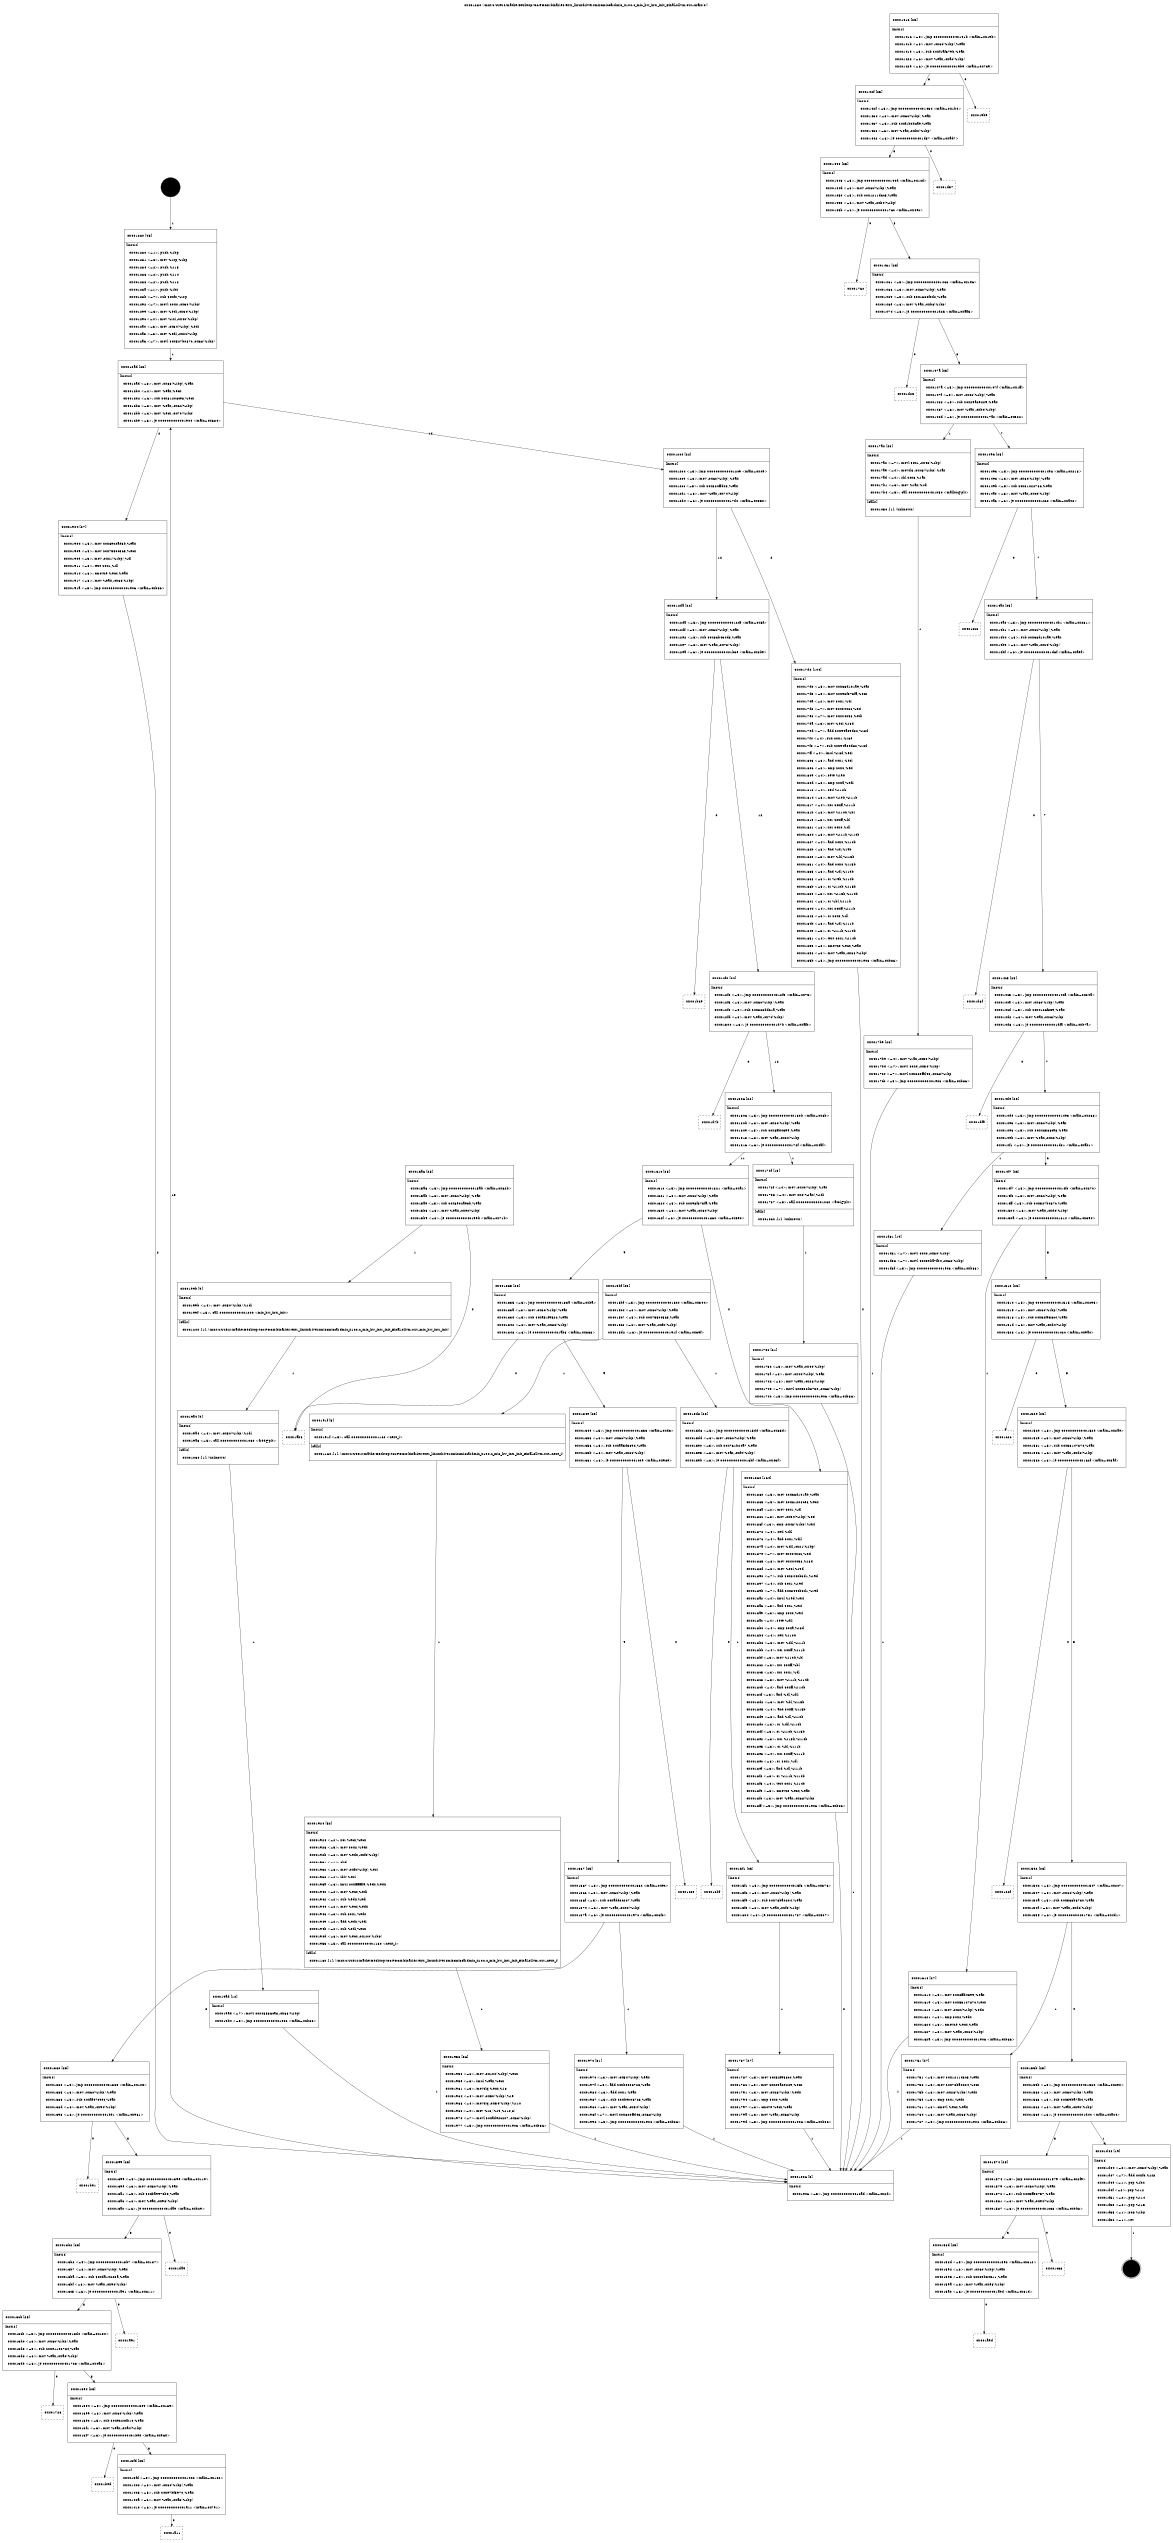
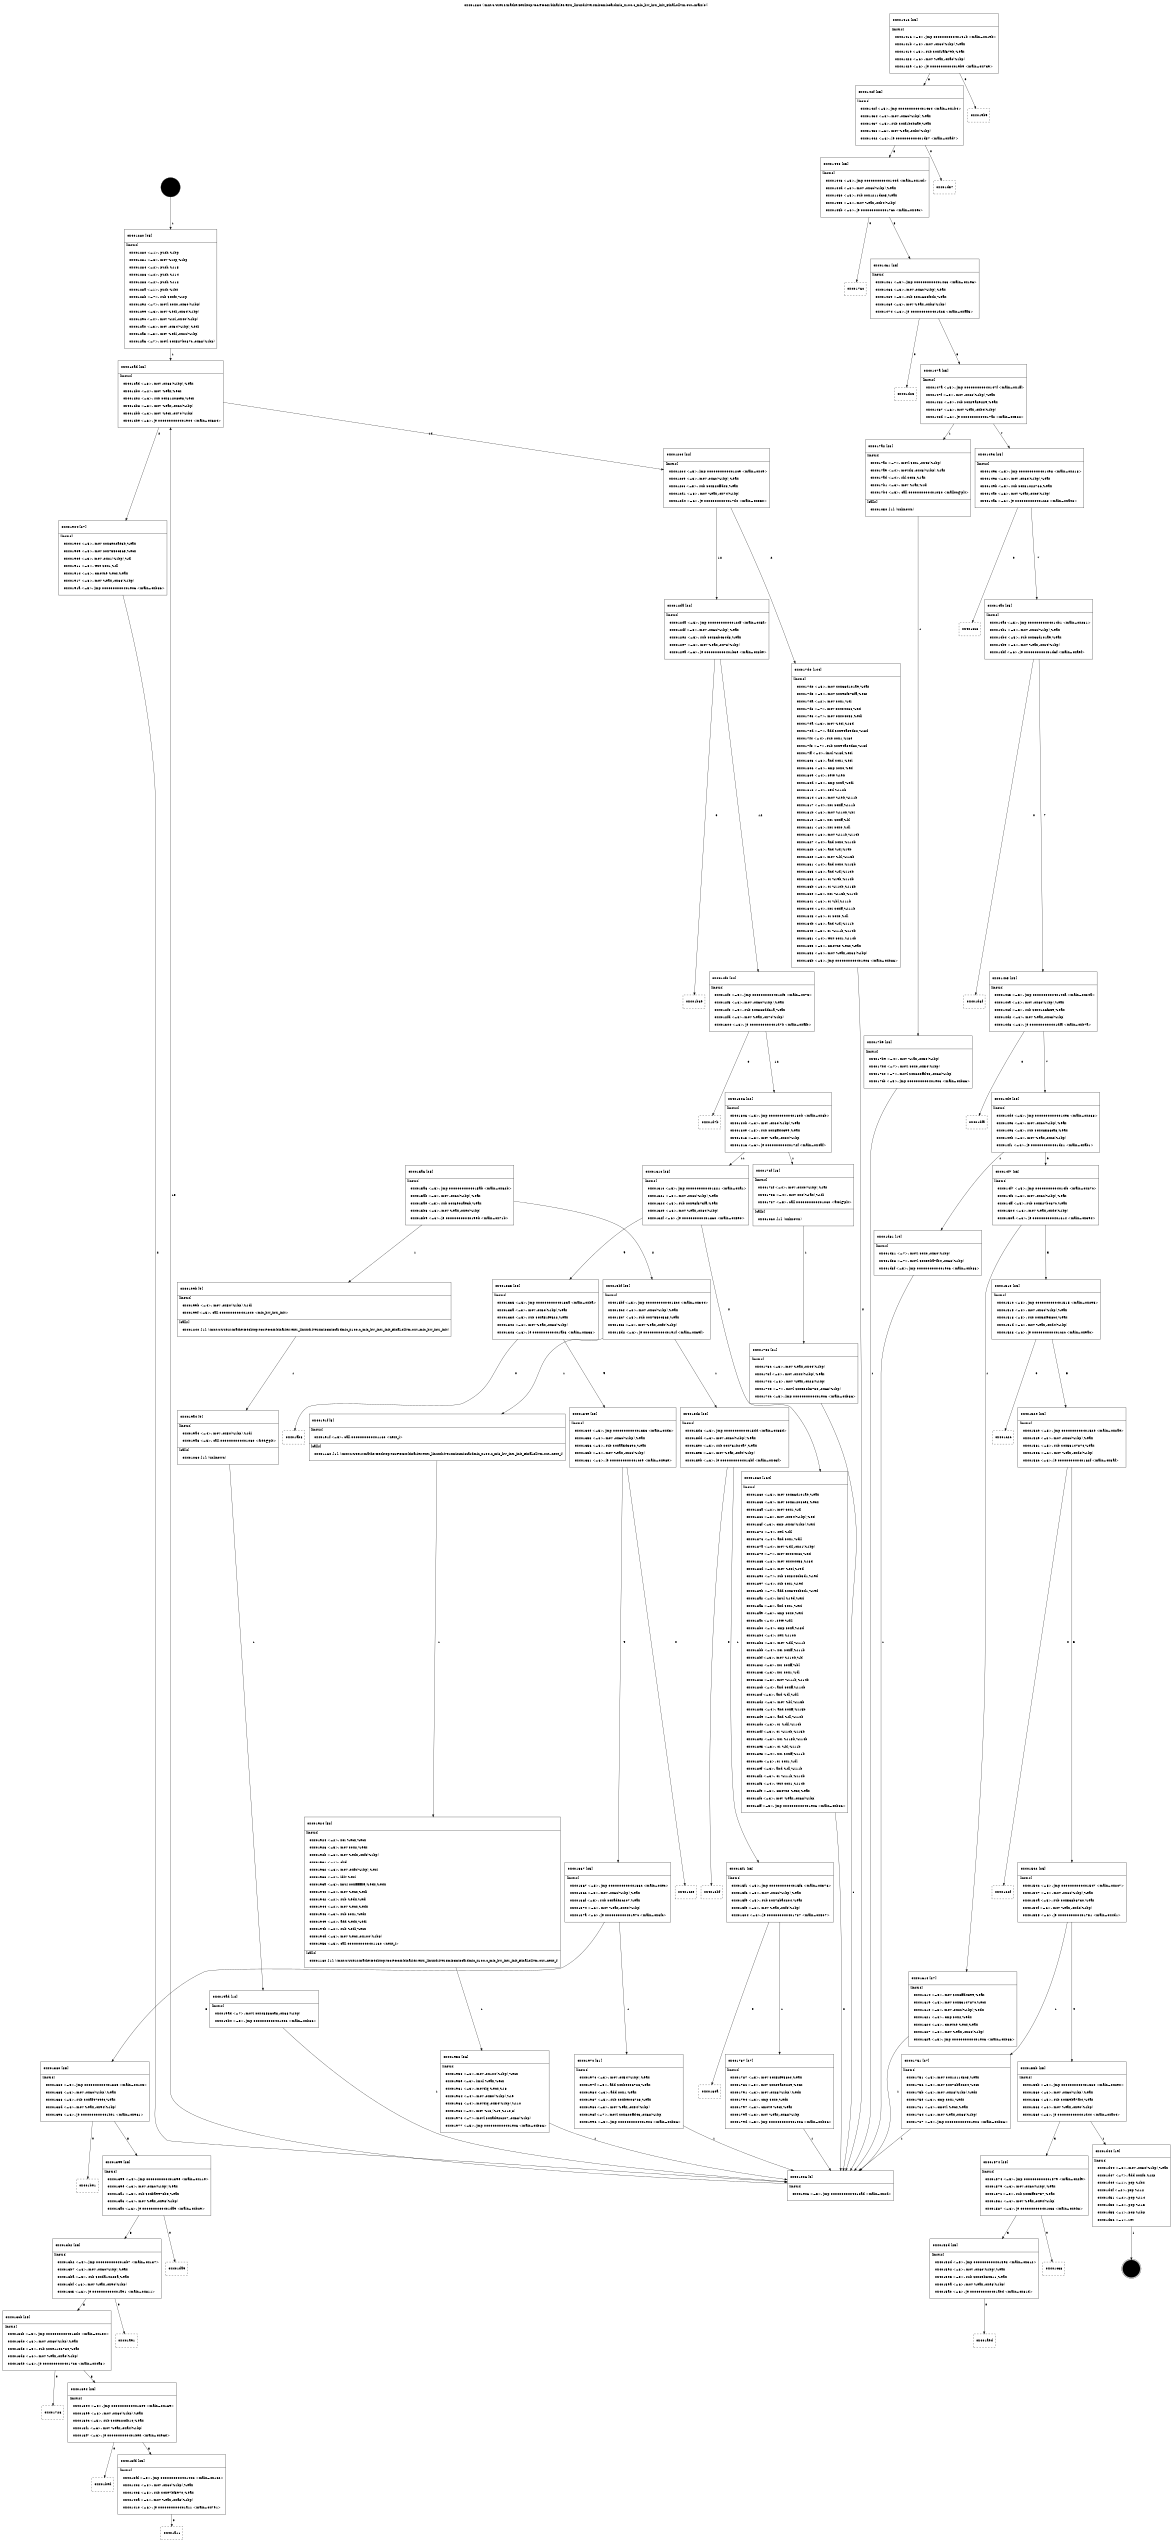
edge "0x4015a6 [25]" -> "0x401ab8": now "0x4015a6 [25]" -> "0x4015bf [25]"
node "0x40160a": added
